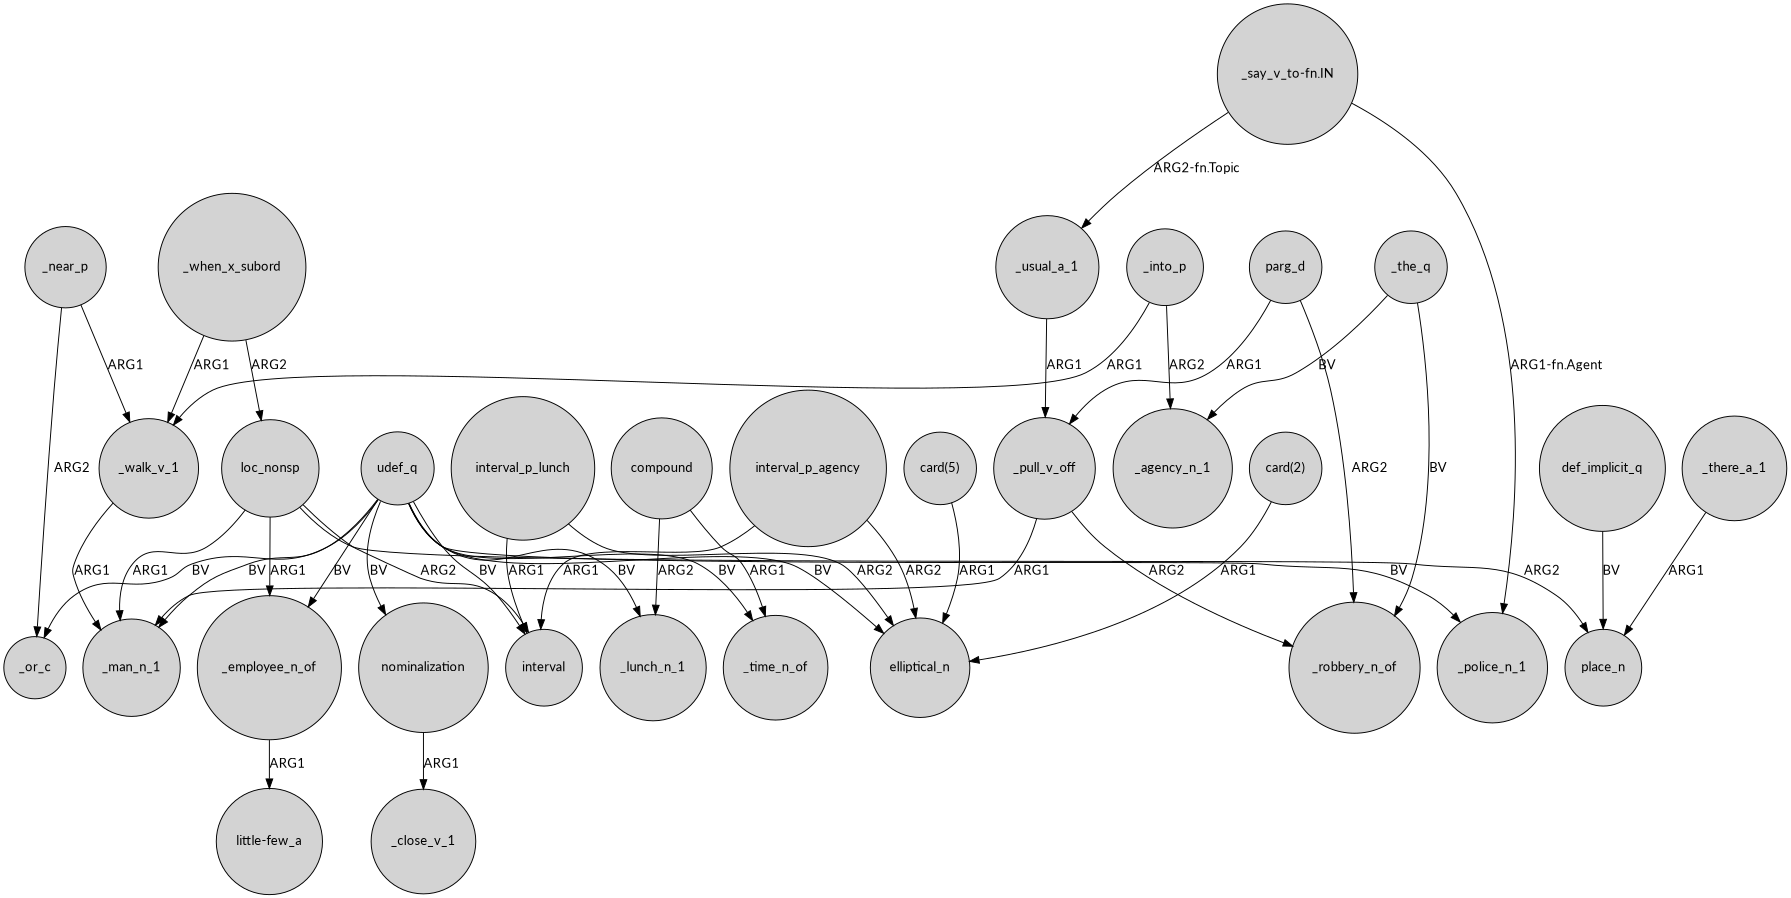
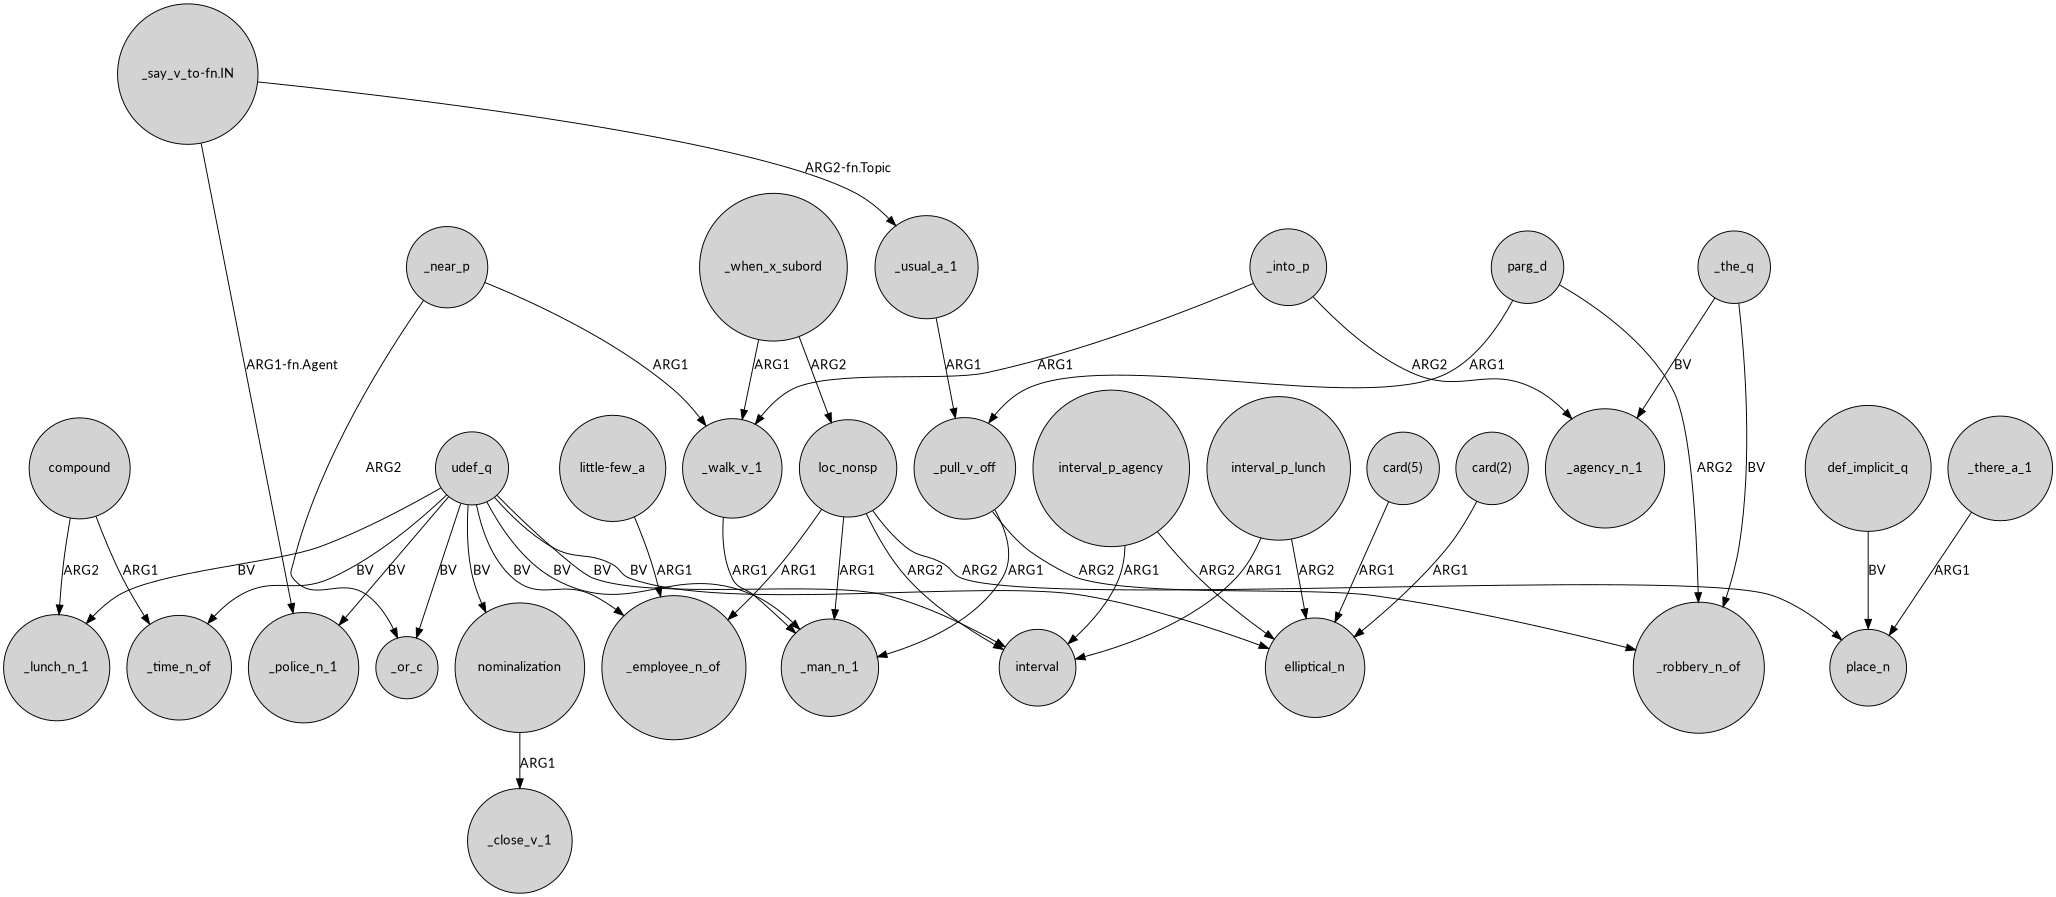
edge "_employee_n_of" -> "little-few_a": reversed
